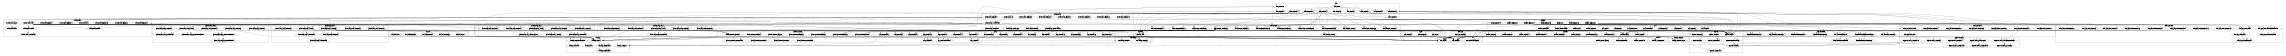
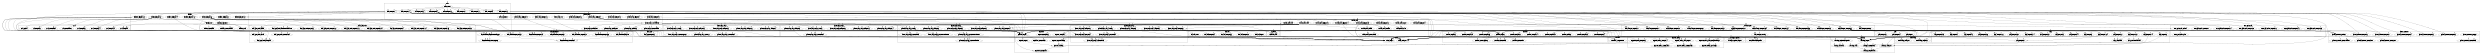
node "main::RUNTIME": removed
node "FindBin::BEGIN@167": added
node "Exporter::Heavy::BEGIN@202": removed
